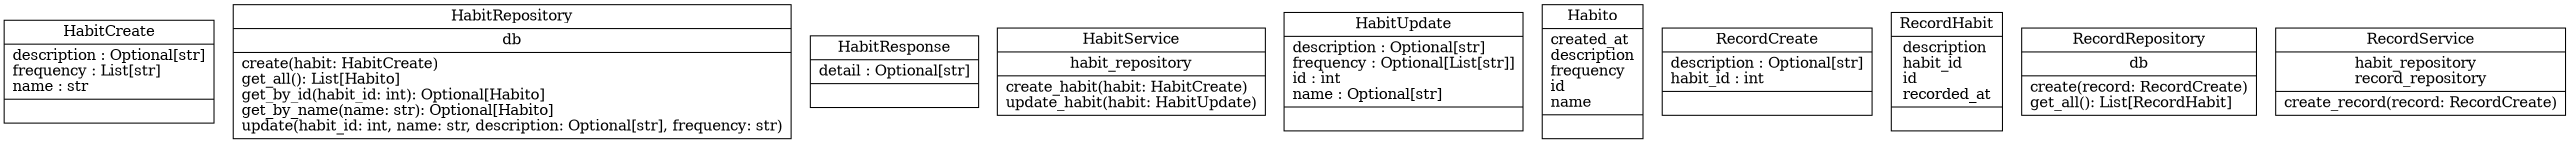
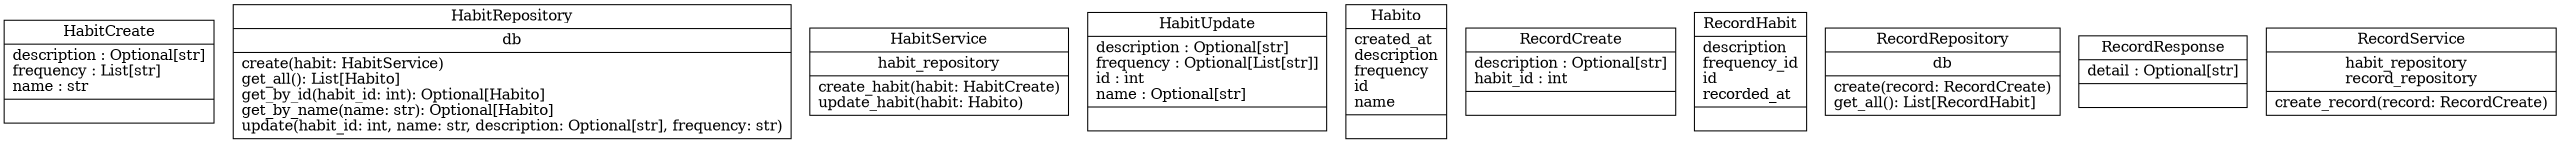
node "RecordHabit": text "habit_id" -> "frequency_id"
node "HabitRepository": text "create(habit: HabitCreate)" -> "create(habit: HabitService)"
node "HabitResponse": removed
node "RecordResponse": added
node "HabitService": text "update_habit(habit: HabitUpdate)" -> "update_habit(habit: Habito)"
